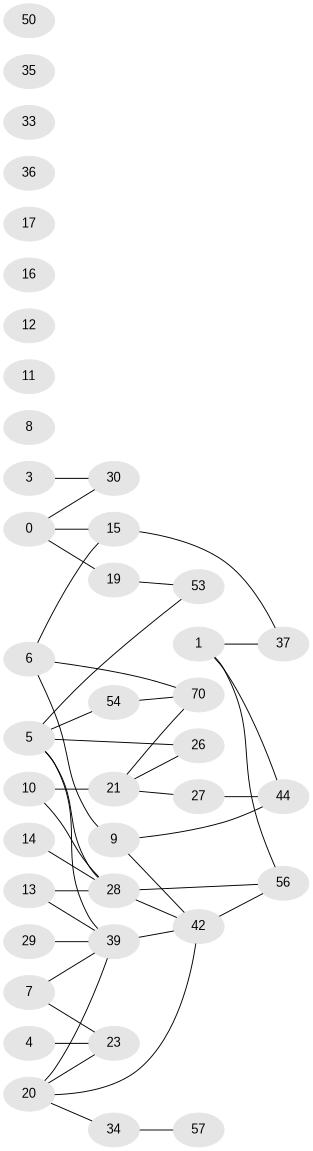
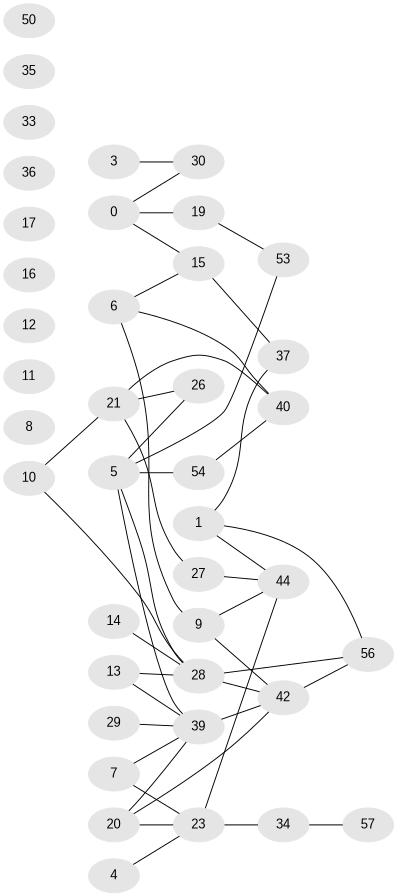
node "70": label "70" -> "40"
edge "44" -- "23": added
edge "20" -- "34": now "23" -- "34"
